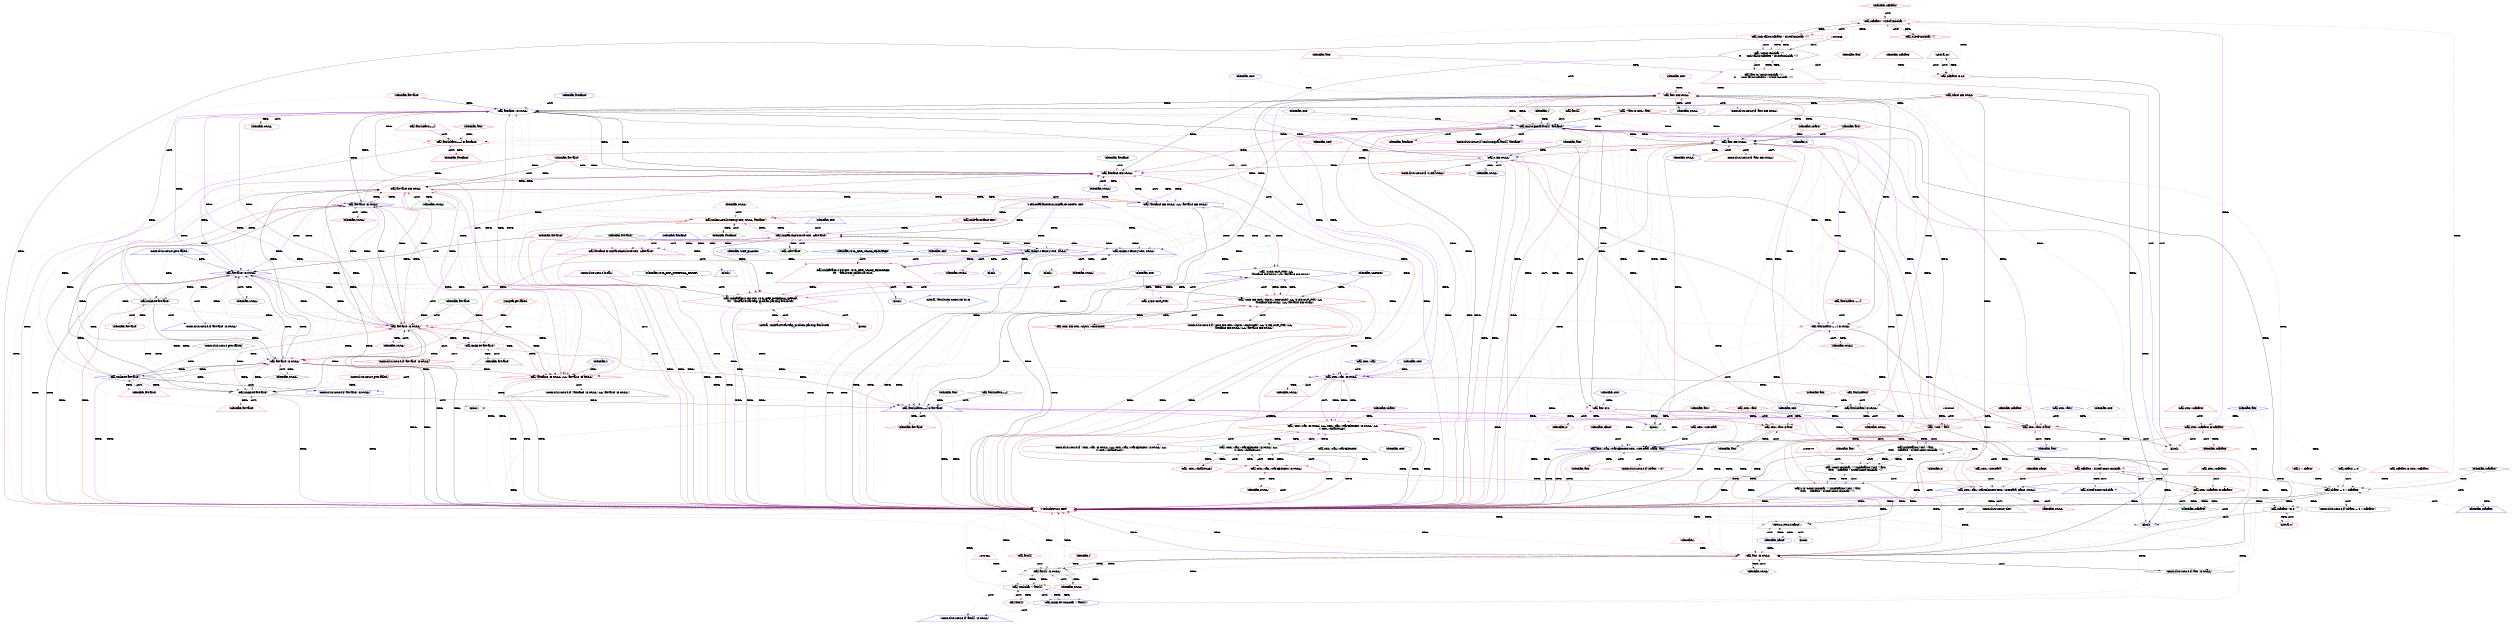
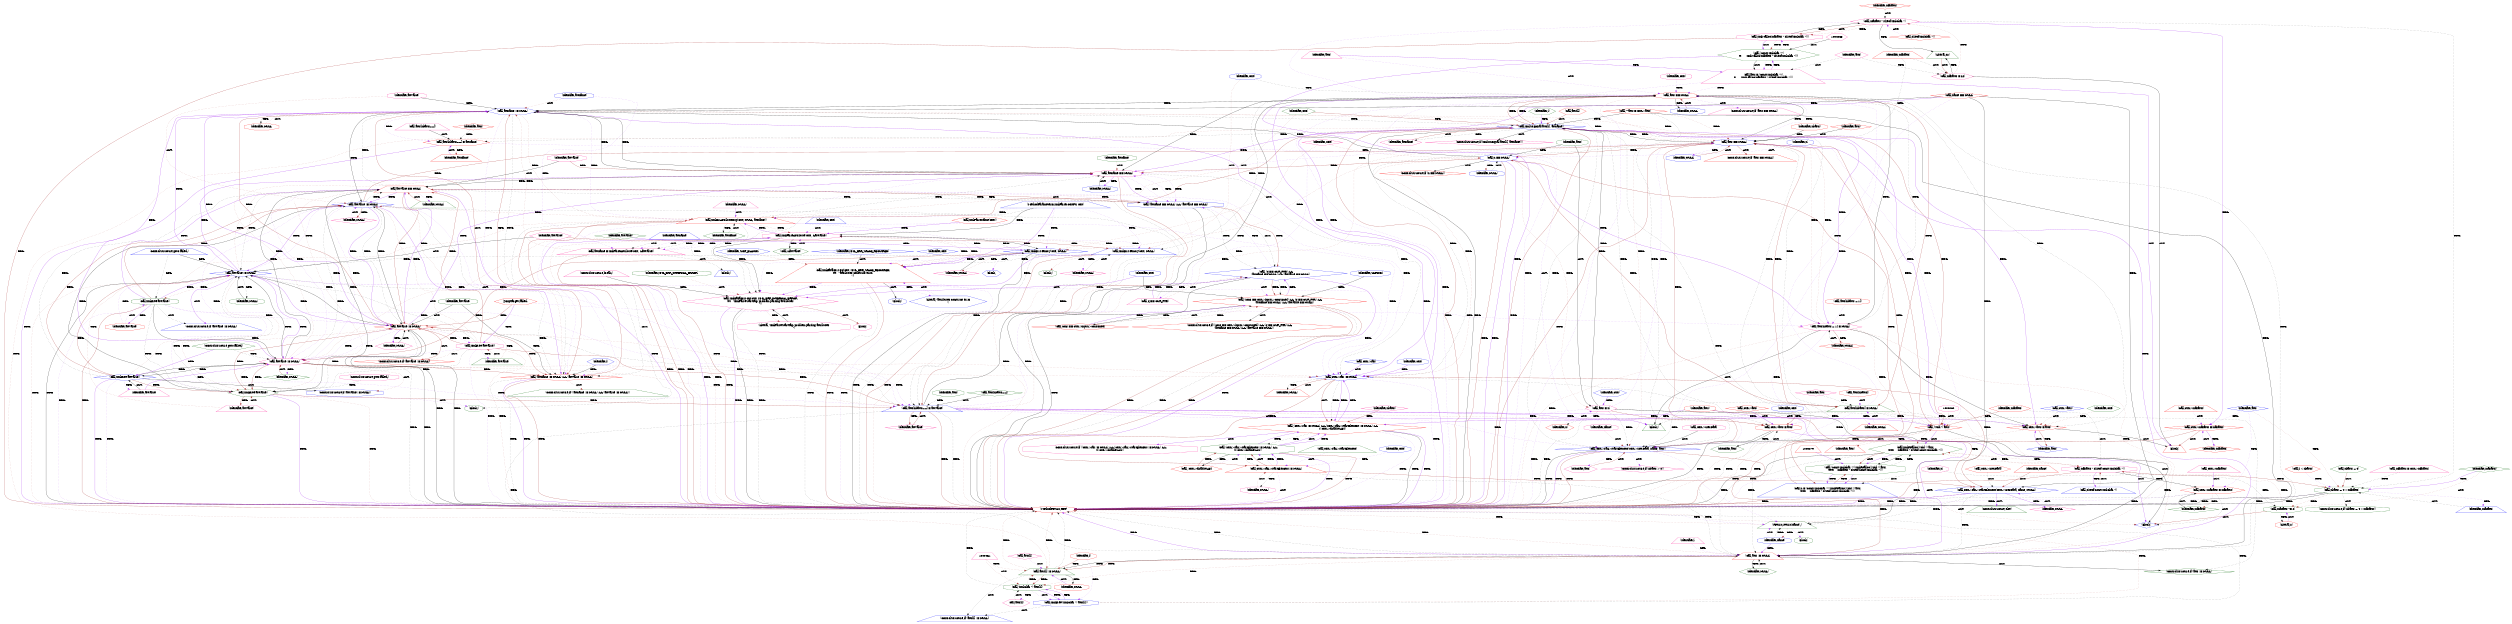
edge "(Call,maxatts * sizeof(xmlChar *))" -> "(Call,sizeof(xmlChar *))": now "(Call,maxatts * sizeof(xmlChar *))" -> "(Literal,22)"
edge "(Call,attname == NULL)" -> "(MethodReturn,RET)": now "(Call,attname == NULL)" -> "(Call,atts[nbatts++] = attvalue)"
edge "(Call,atts[nbatts + 1] = NULL)" -> "(Call,ctxt->sax->startElement(ctxt->userData, name, atts))": removed, label "DDG:"
